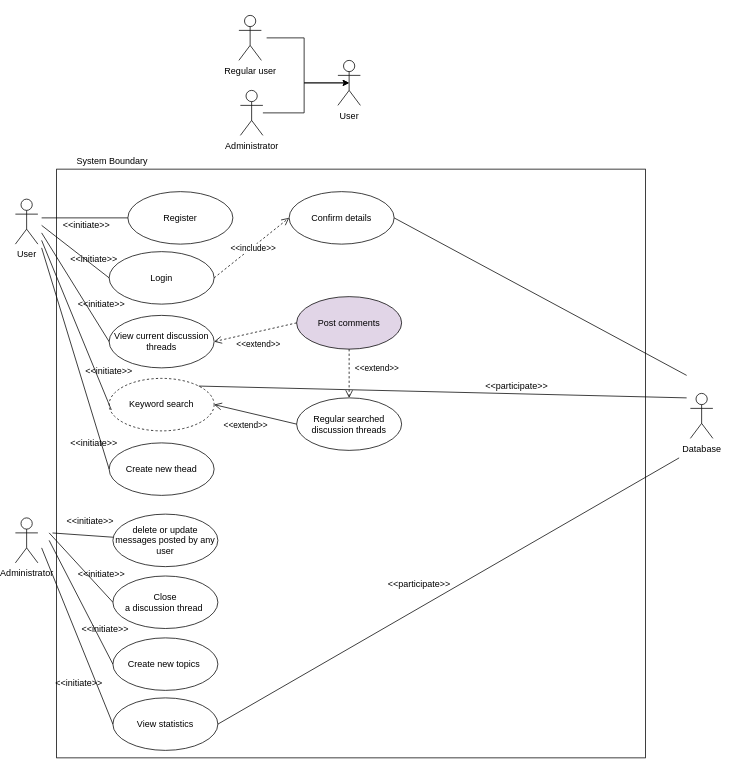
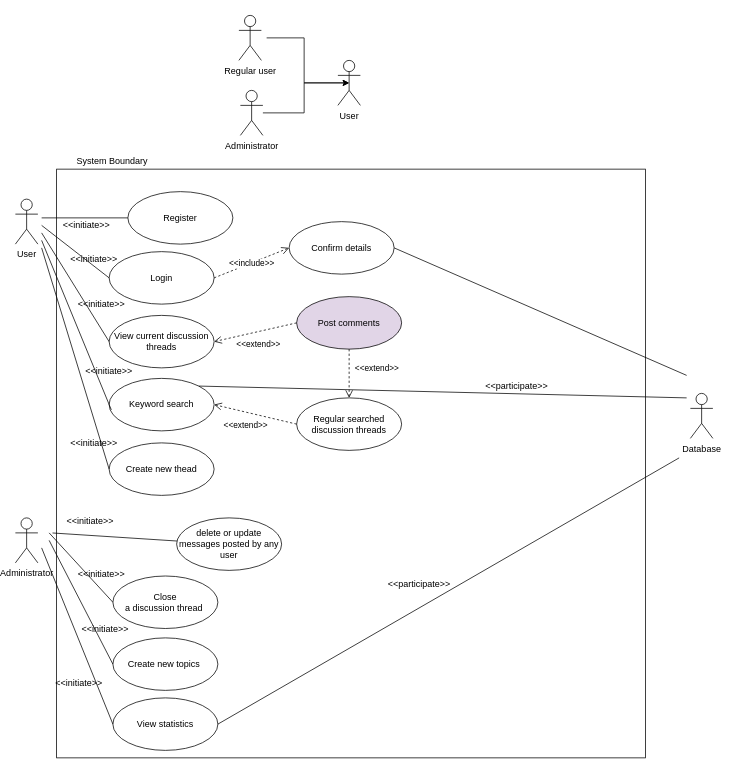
node "Confirm details": moved (342, 218) -> (342, 248)
node "Keyword search": style dashed -> solid
edge "Regular searched discussion threads" -> "Keyword search": style solid -> dashed
node "delete or update messages posted by any user": moved (165, 540) -> (229, 544)
